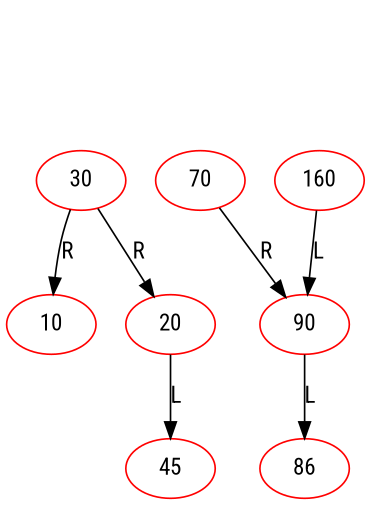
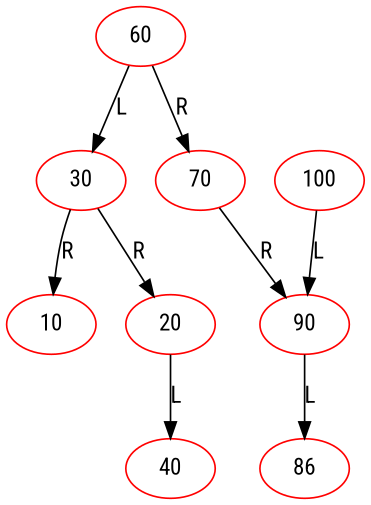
node "60": added
node "160": label "160" -> "100"
node "45": label "45" -> "40"
